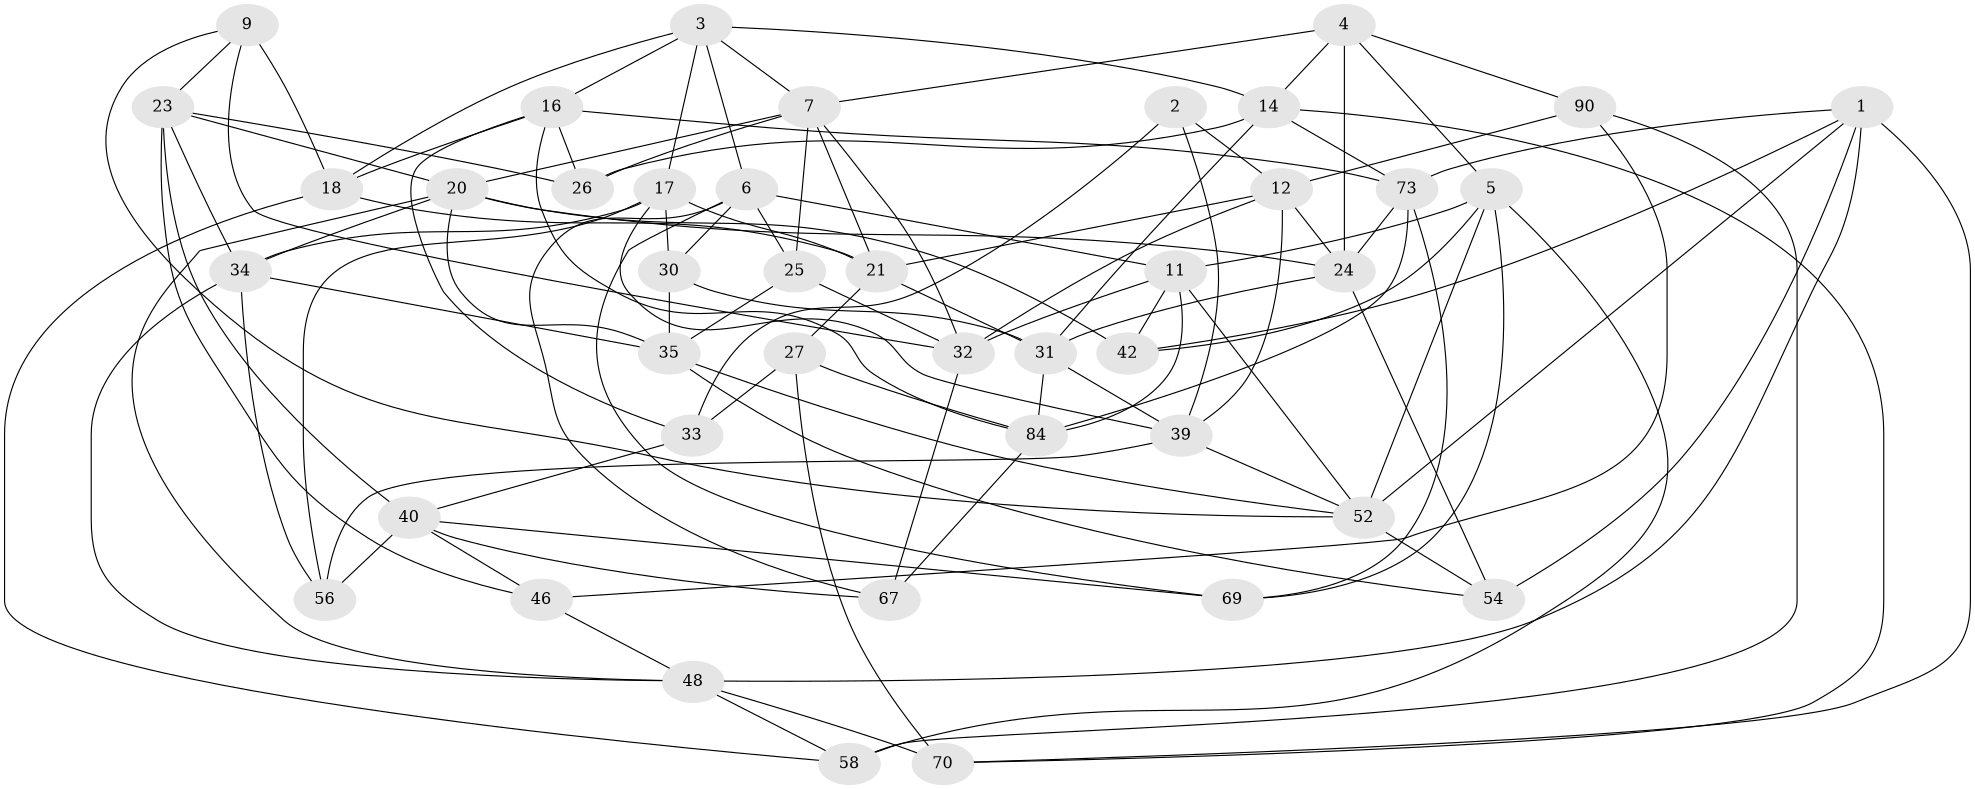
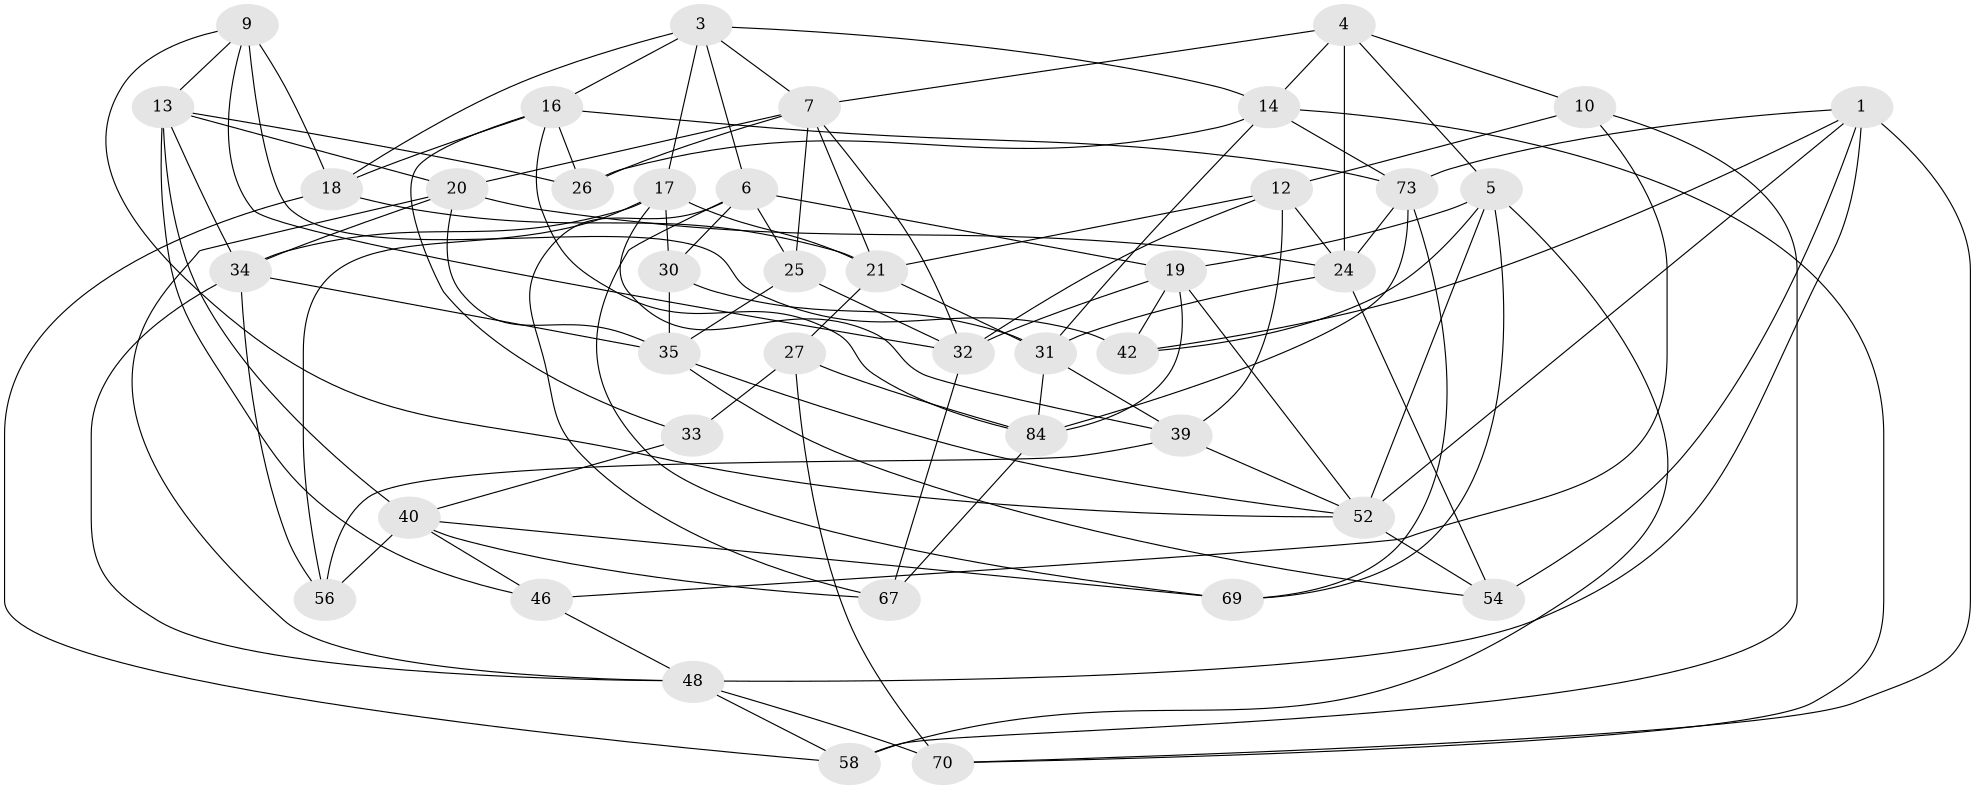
node "23": label "23" -> "13"
node "2": removed
node "90": label "90" -> "10"
edge "20" -- "42": now "9" -- "42"
node "11": label "11" -> "19"
